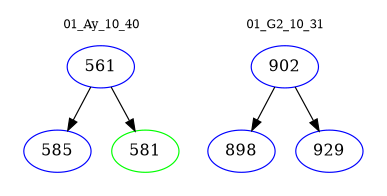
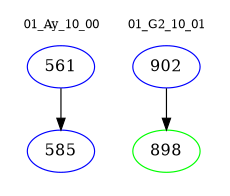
cluster "01_Ay_10_40": label "01_Ay_10_40" -> "01_Ay_10_00"
cluster "01_G2_10_31": label "01_G2_10_31" -> "01_G2_10_01"
node "581": removed
node "898": color blue -> green
node "929": removed
